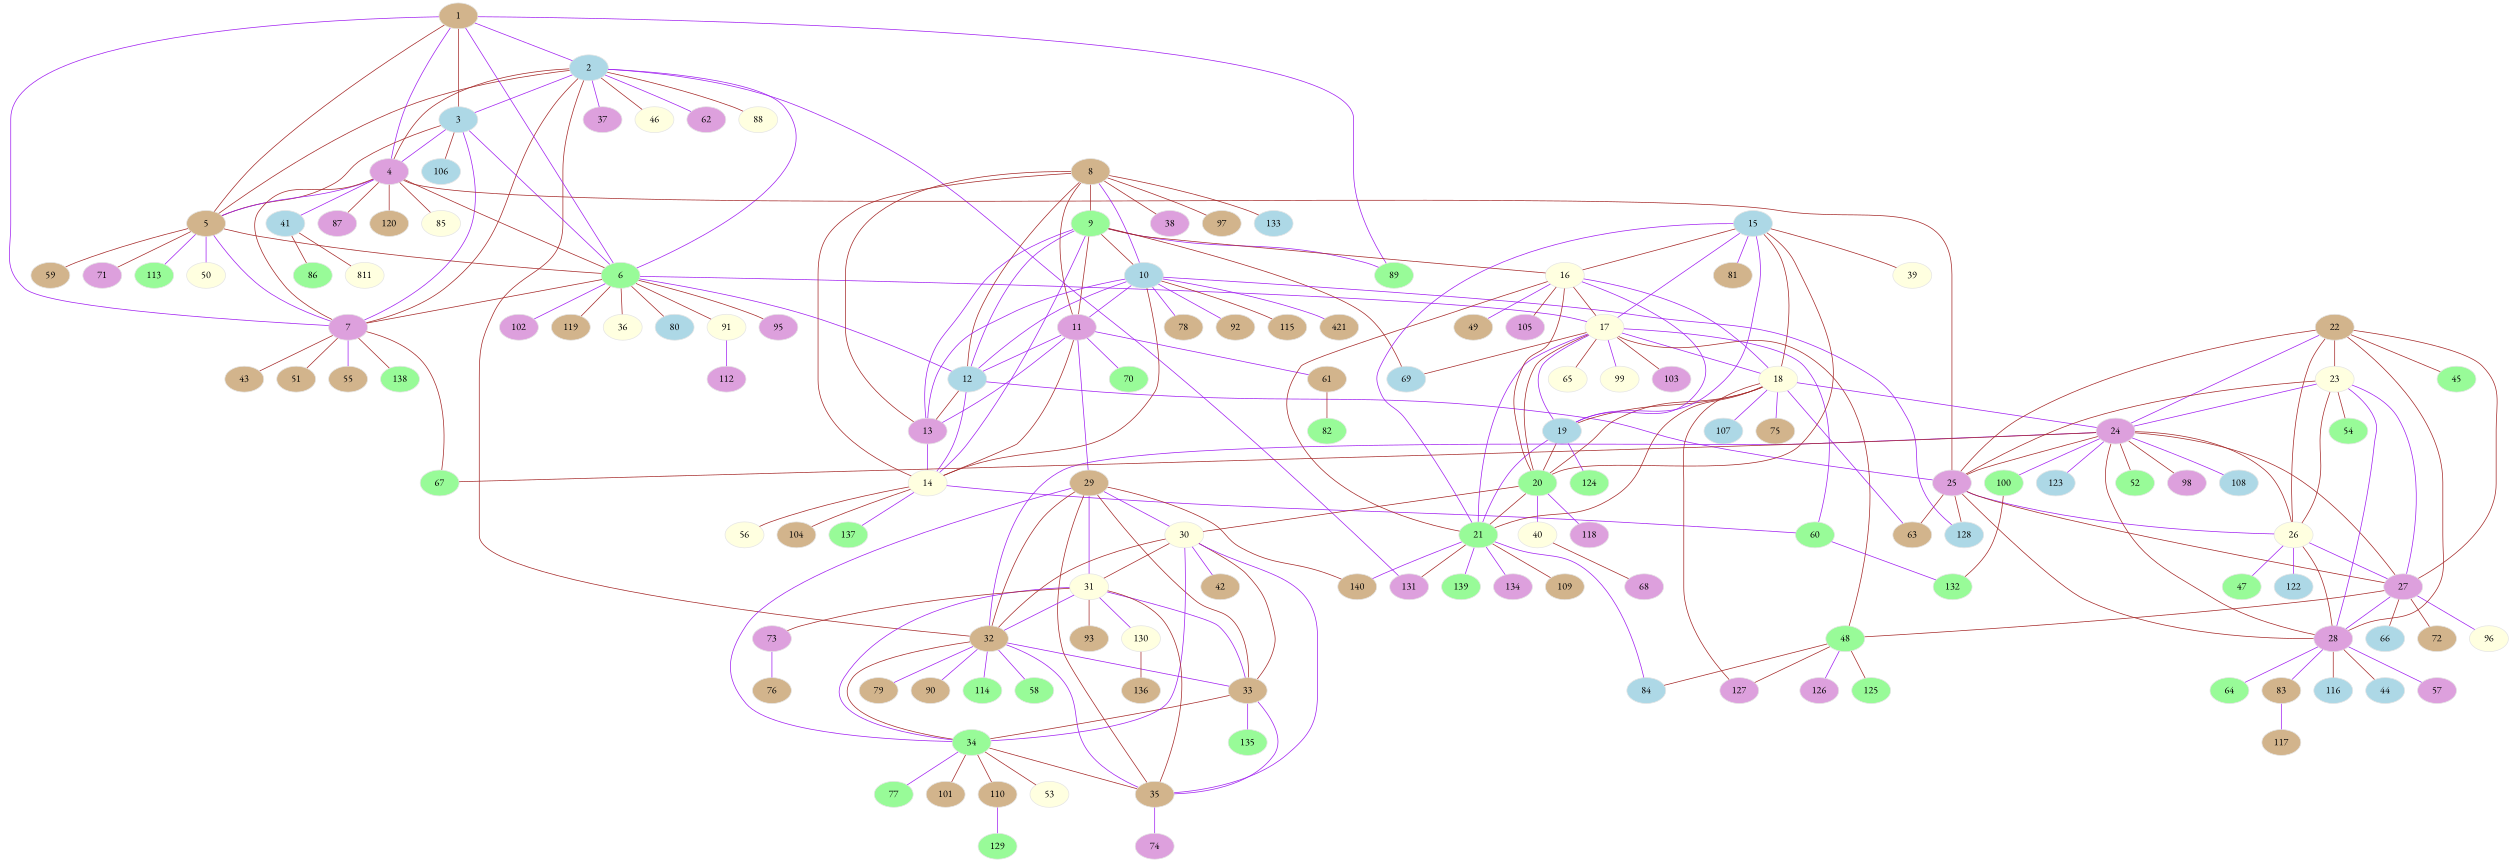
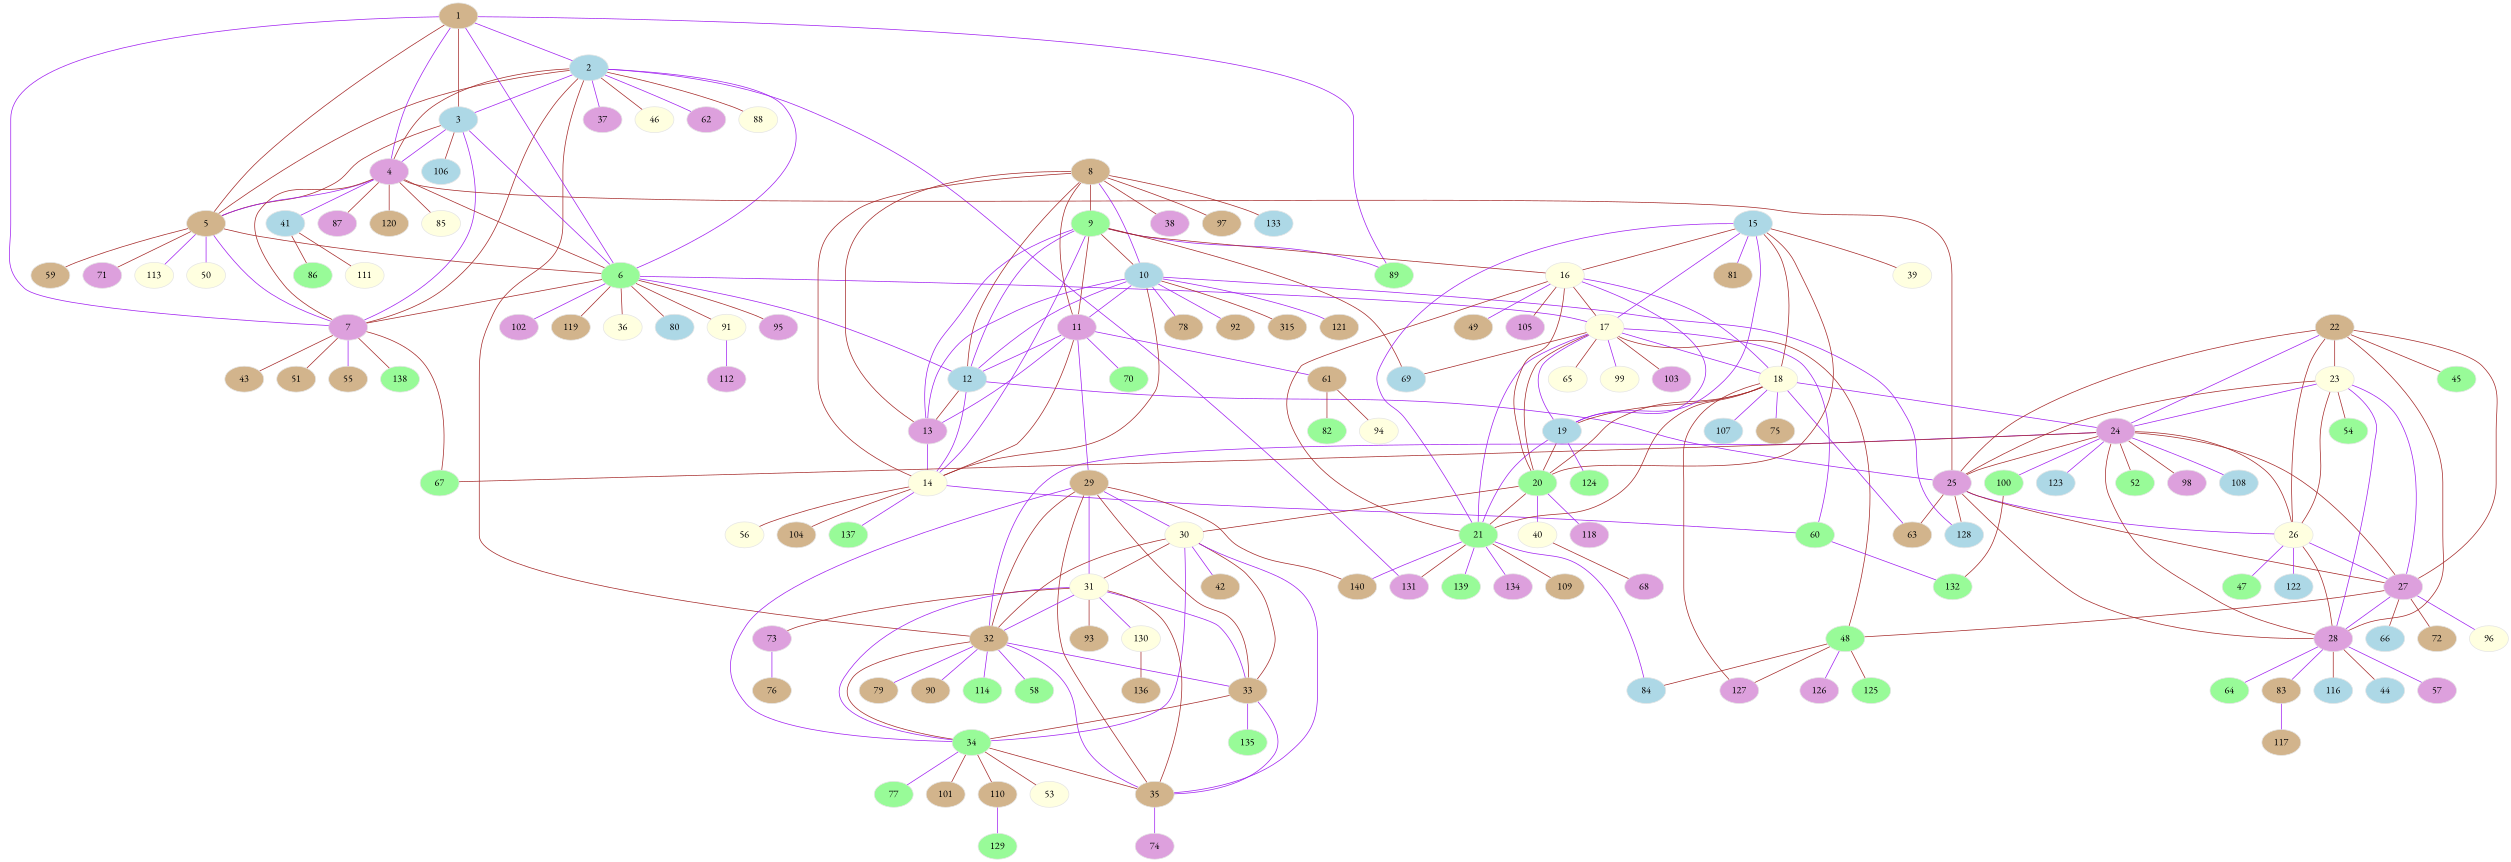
node "113": fillcolor palegreen -> lightyellow
node "811": label "811" -> "111"
node "115": label "115" -> "315"
node "421": label "421" -> "121"
node "94": added
